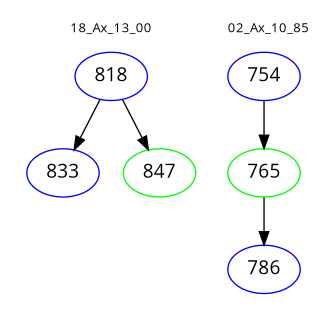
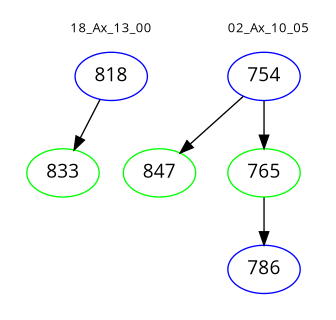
cluster "02_Ax_10_85": label "02_Ax_10_85" -> "02_Ax_10_05"
edge "818" -> "847": now "754" -> "847"
node "833": color blue -> green
